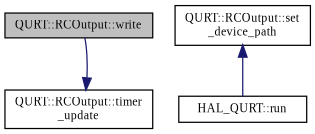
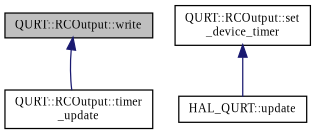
node "QURT::RCOutput::set _device_path": label "QURT::RCOutput::set _device_path" -> "QURT::RCOutput::set _device_timer"
edge "QURT::RCOutput::write" -> "QURT::RCOutput::timer _update": reversed
node "HAL_QURT::run": label "HAL_QURT::run" -> "HAL_QURT::update"
